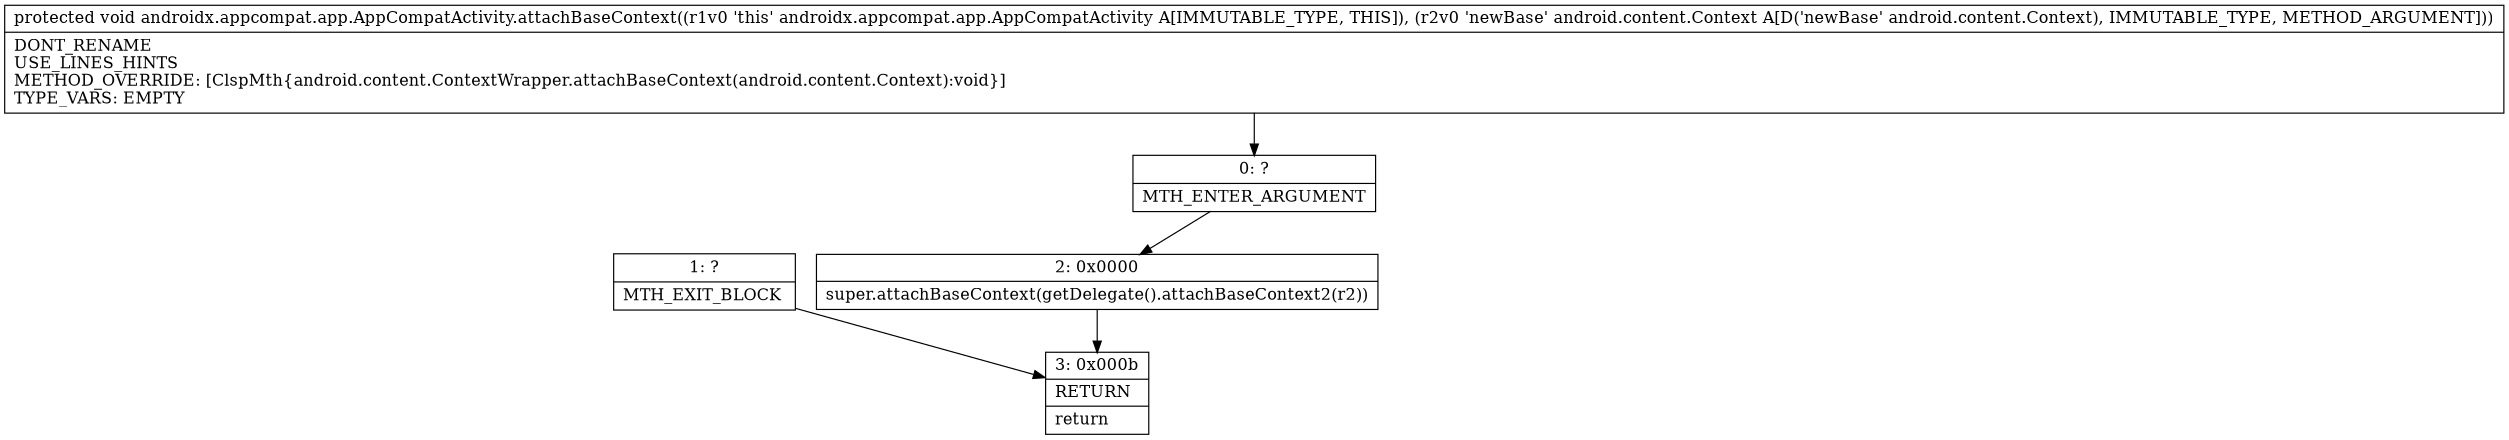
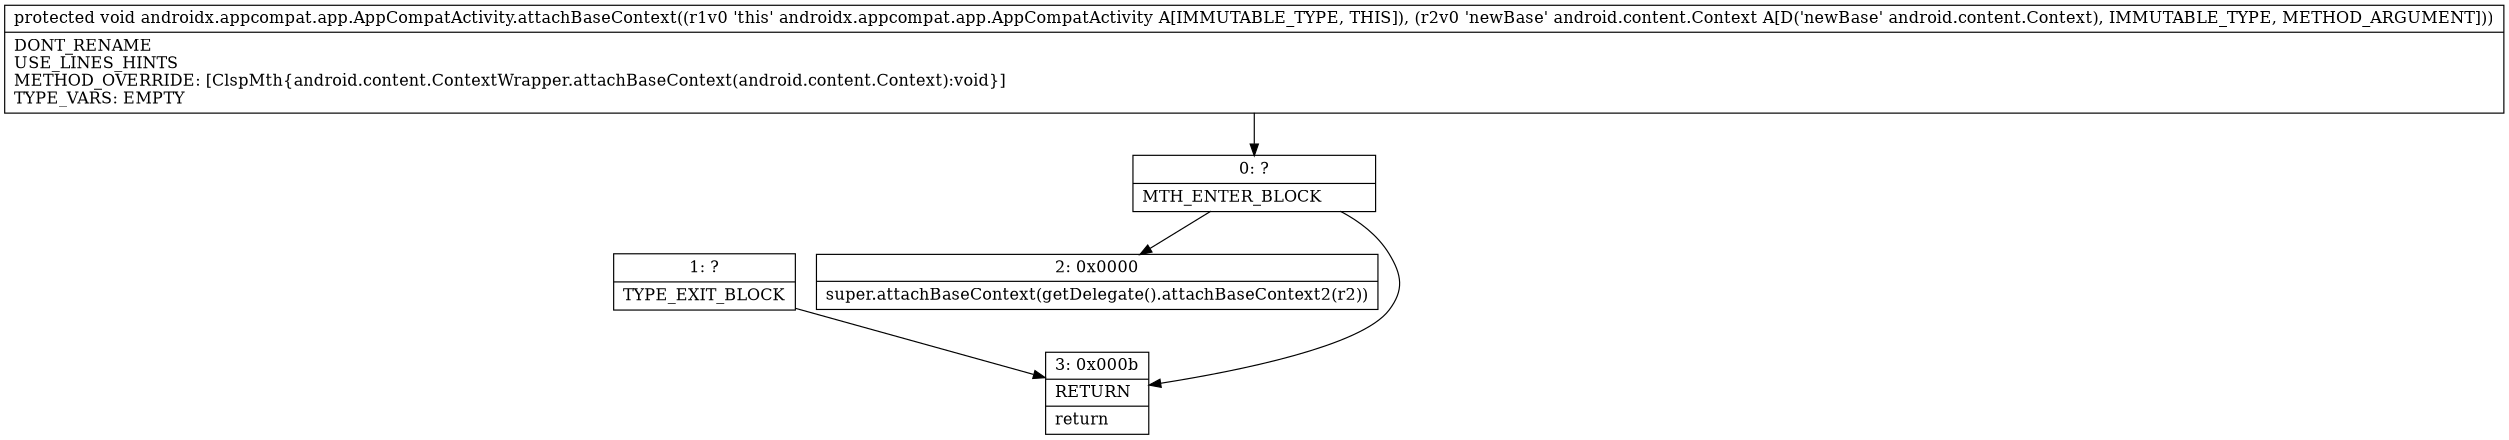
node "0: ?": text "MTH_ENTER_ARGUMENT" -> "MTH_ENTER_BLOCK"
node "1: ?": text "MTH_EXIT_BLOCK" -> "TYPE_EXIT_BLOCK"
edge "2: 0x0000" -> "3: 0x000b": now "0: ?" -> "3: 0x000b"
